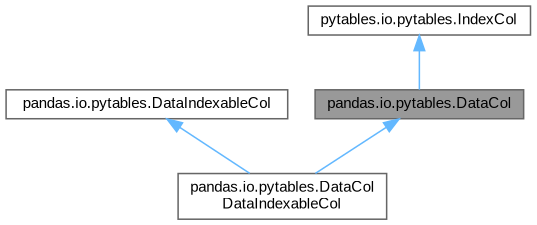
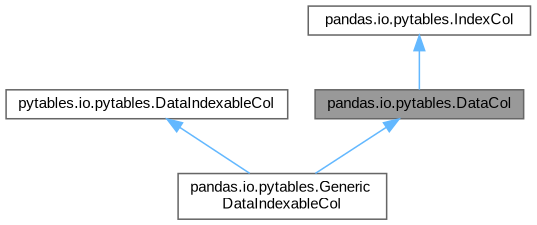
node "pytables.io.pytables.IndexCol": label "pytables.io.pytables.IndexCol" -> "pandas.io.pytables.IndexCol"
node "pandas.io.pytables.DataIndexableCol": label "pandas.io.pytables.DataIndexableCol" -> "pytables.io.pytables.DataIndexableCol"
node "pandas.io.pytables.DataCol DataIndexableCol": label "pandas.io.pytables.DataCol DataIndexableCol" -> "pandas.io.pytables.Generic DataIndexableCol"
